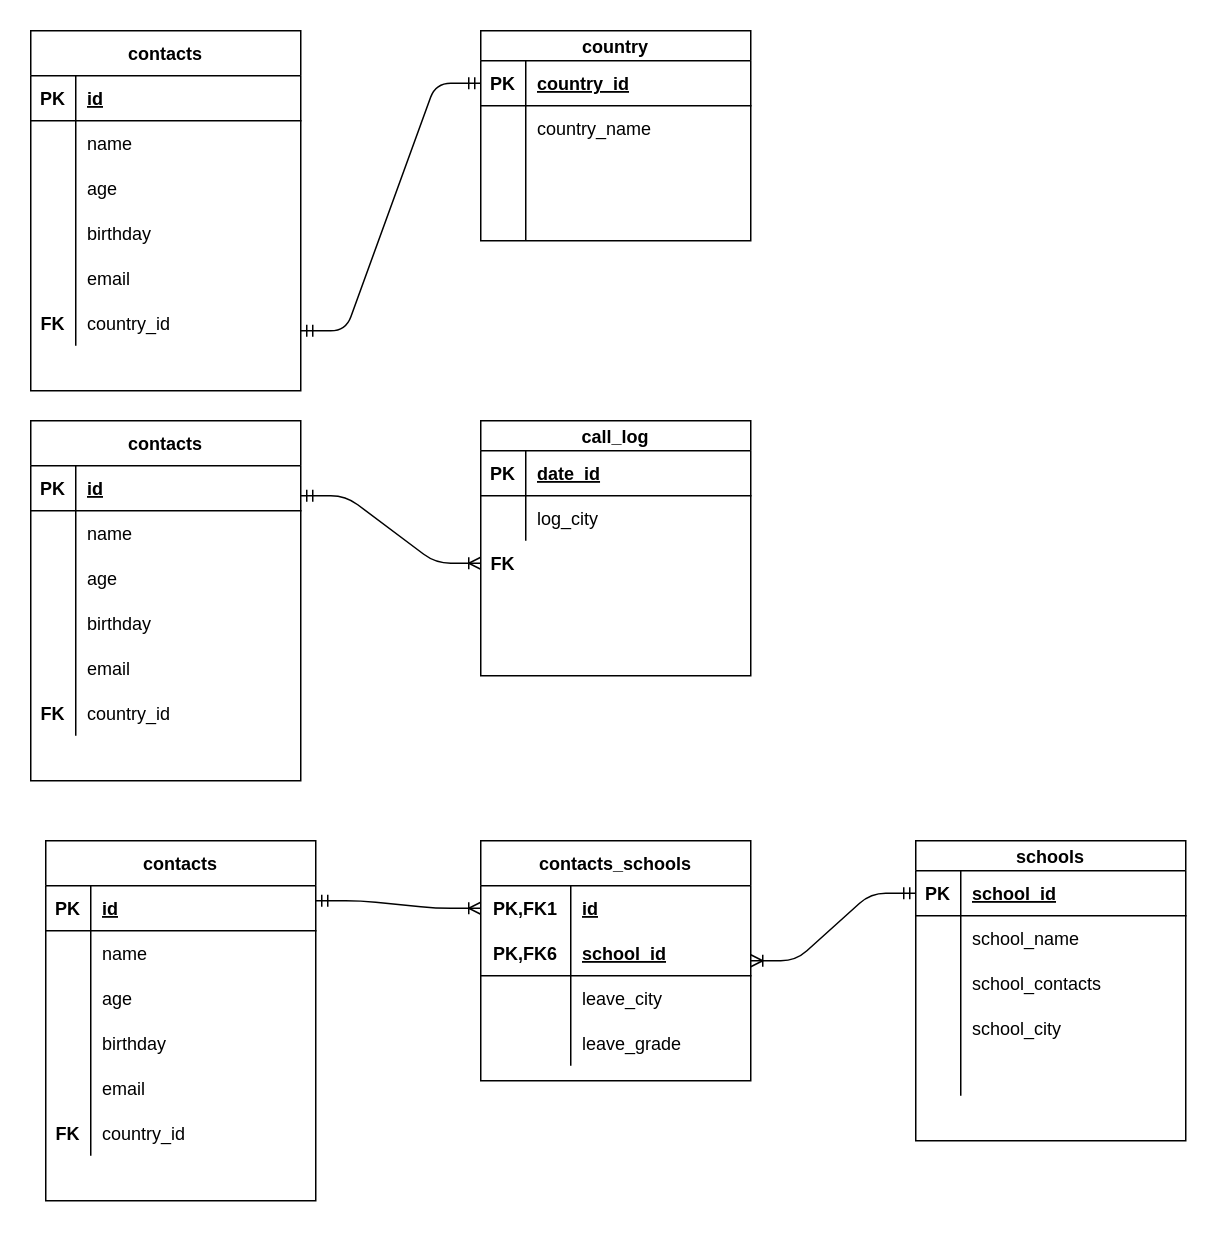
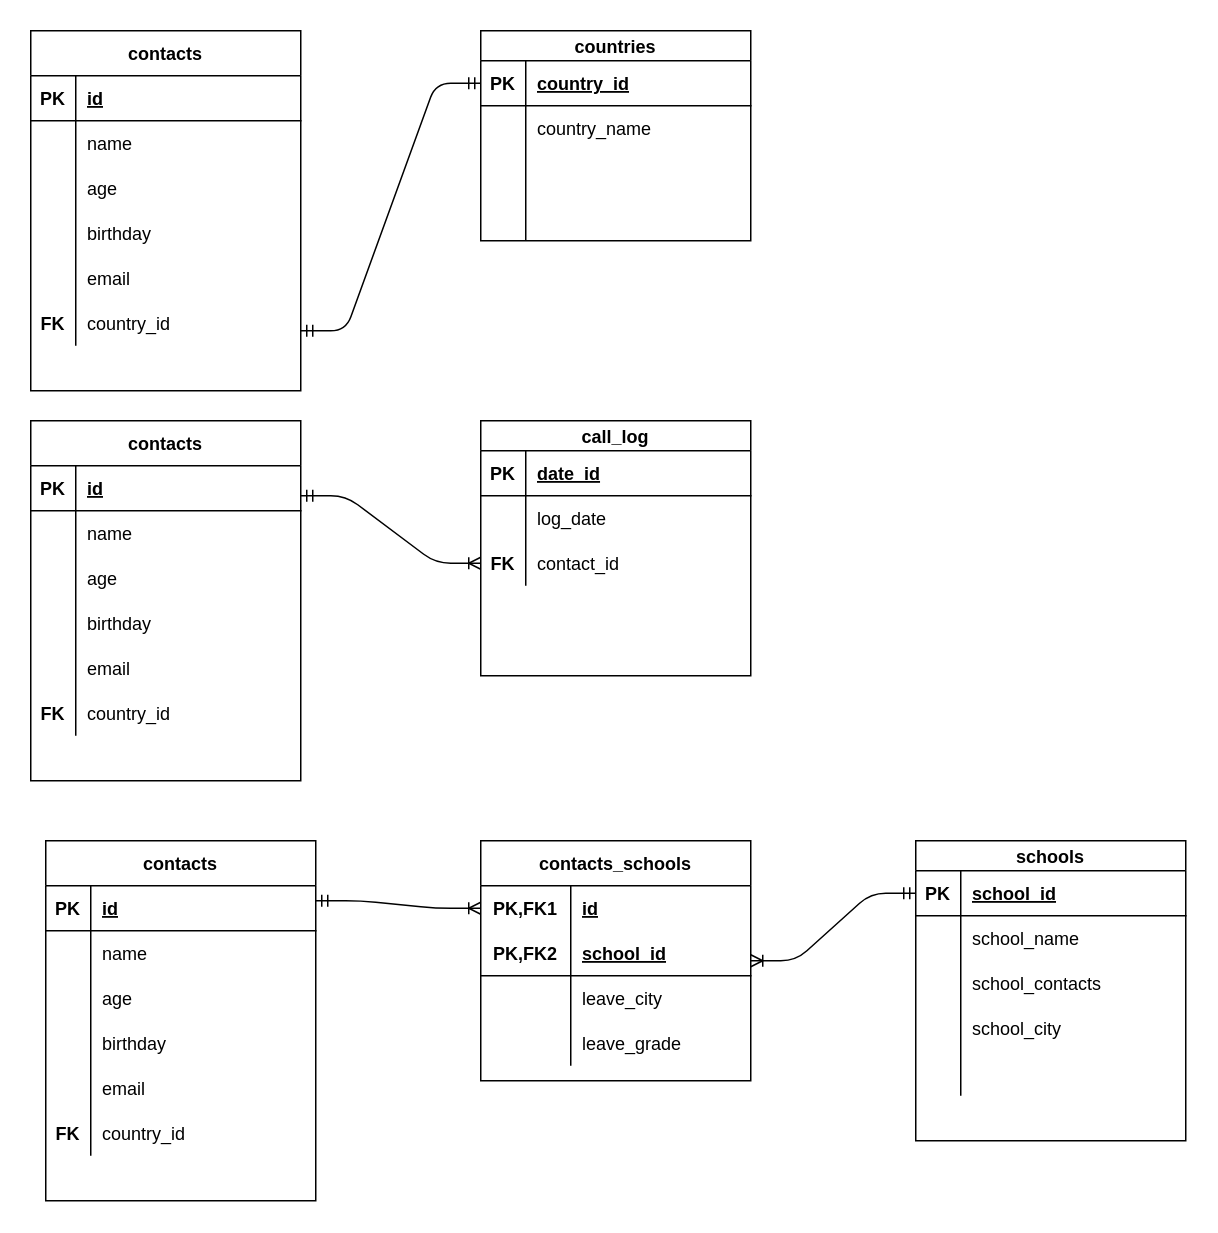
node "country": label "country" -> "countries"
node "log_city": label "log_city" -> "log_date"
node "contact_id": added
node "PK,FK6": label "PK,FK6" -> "PK,FK2"
